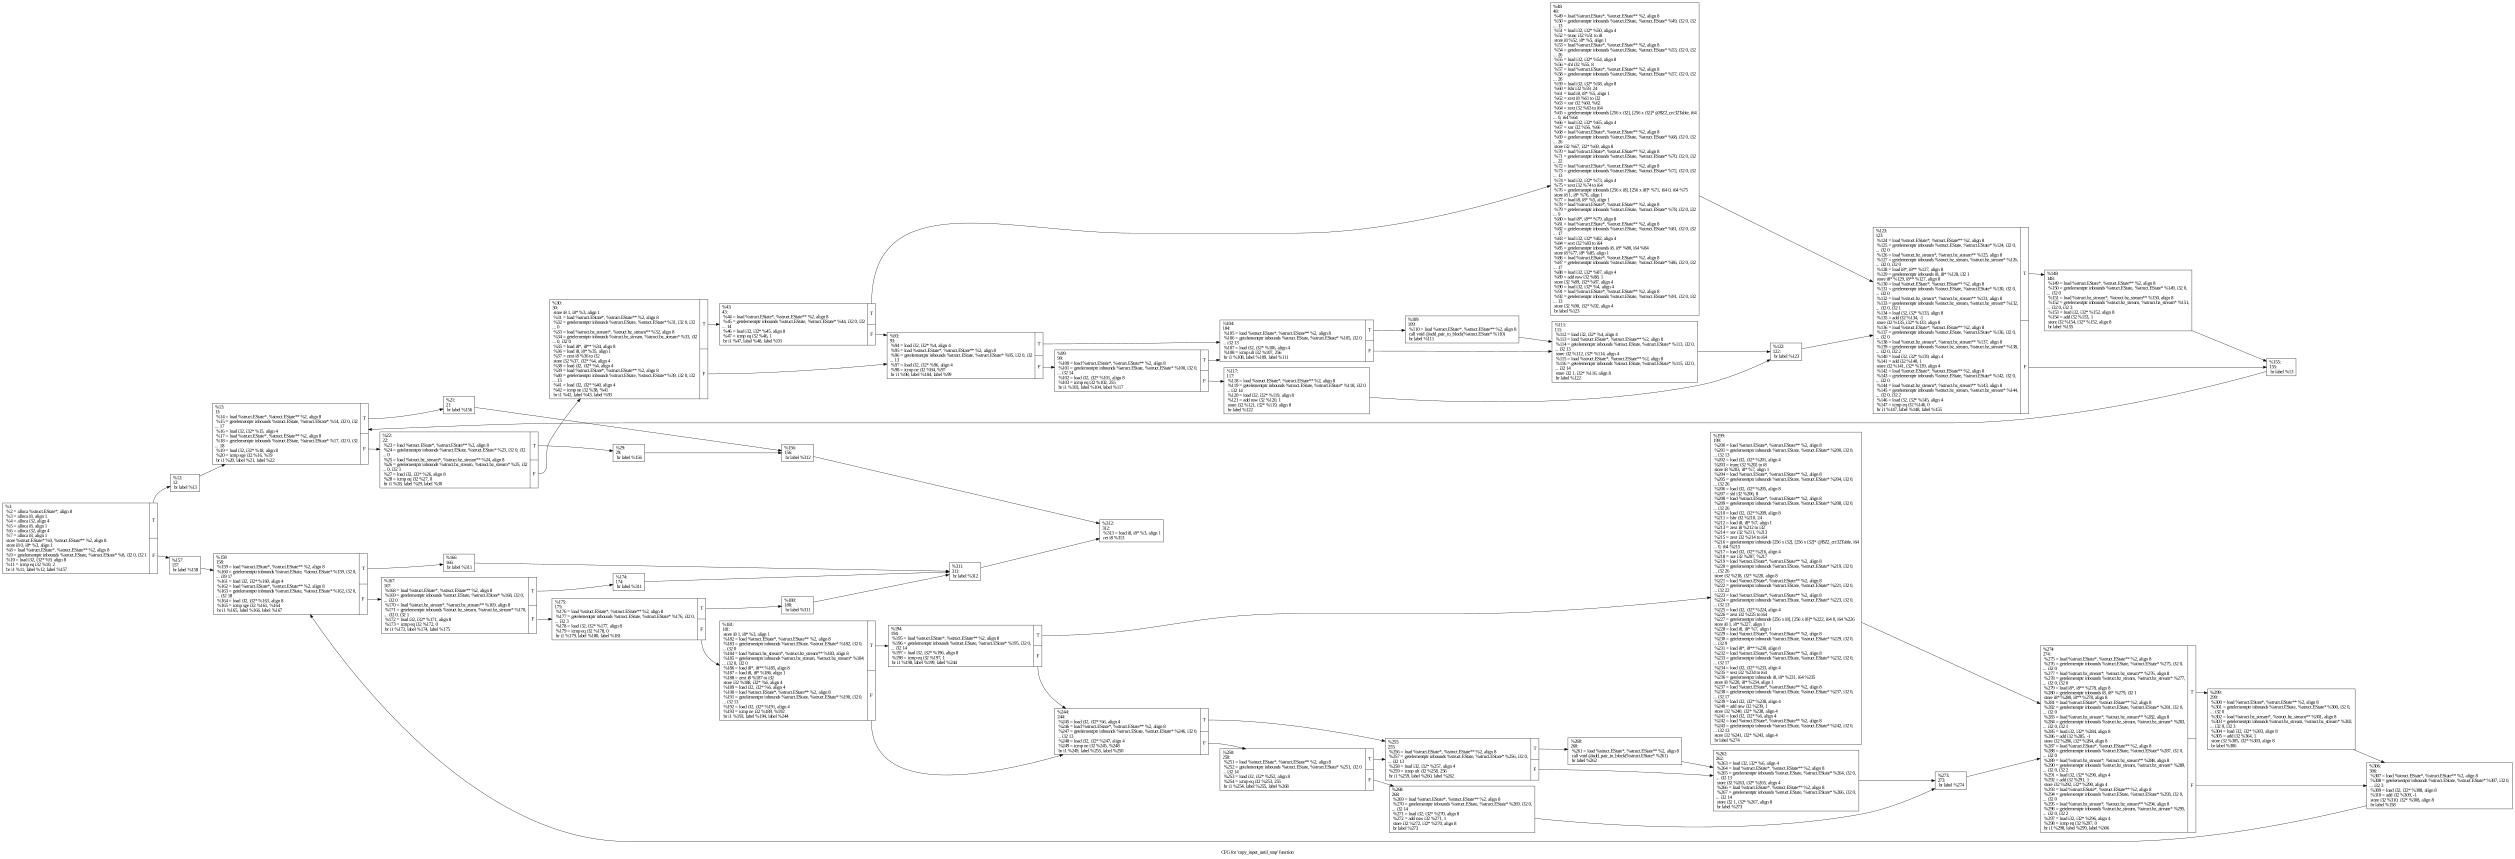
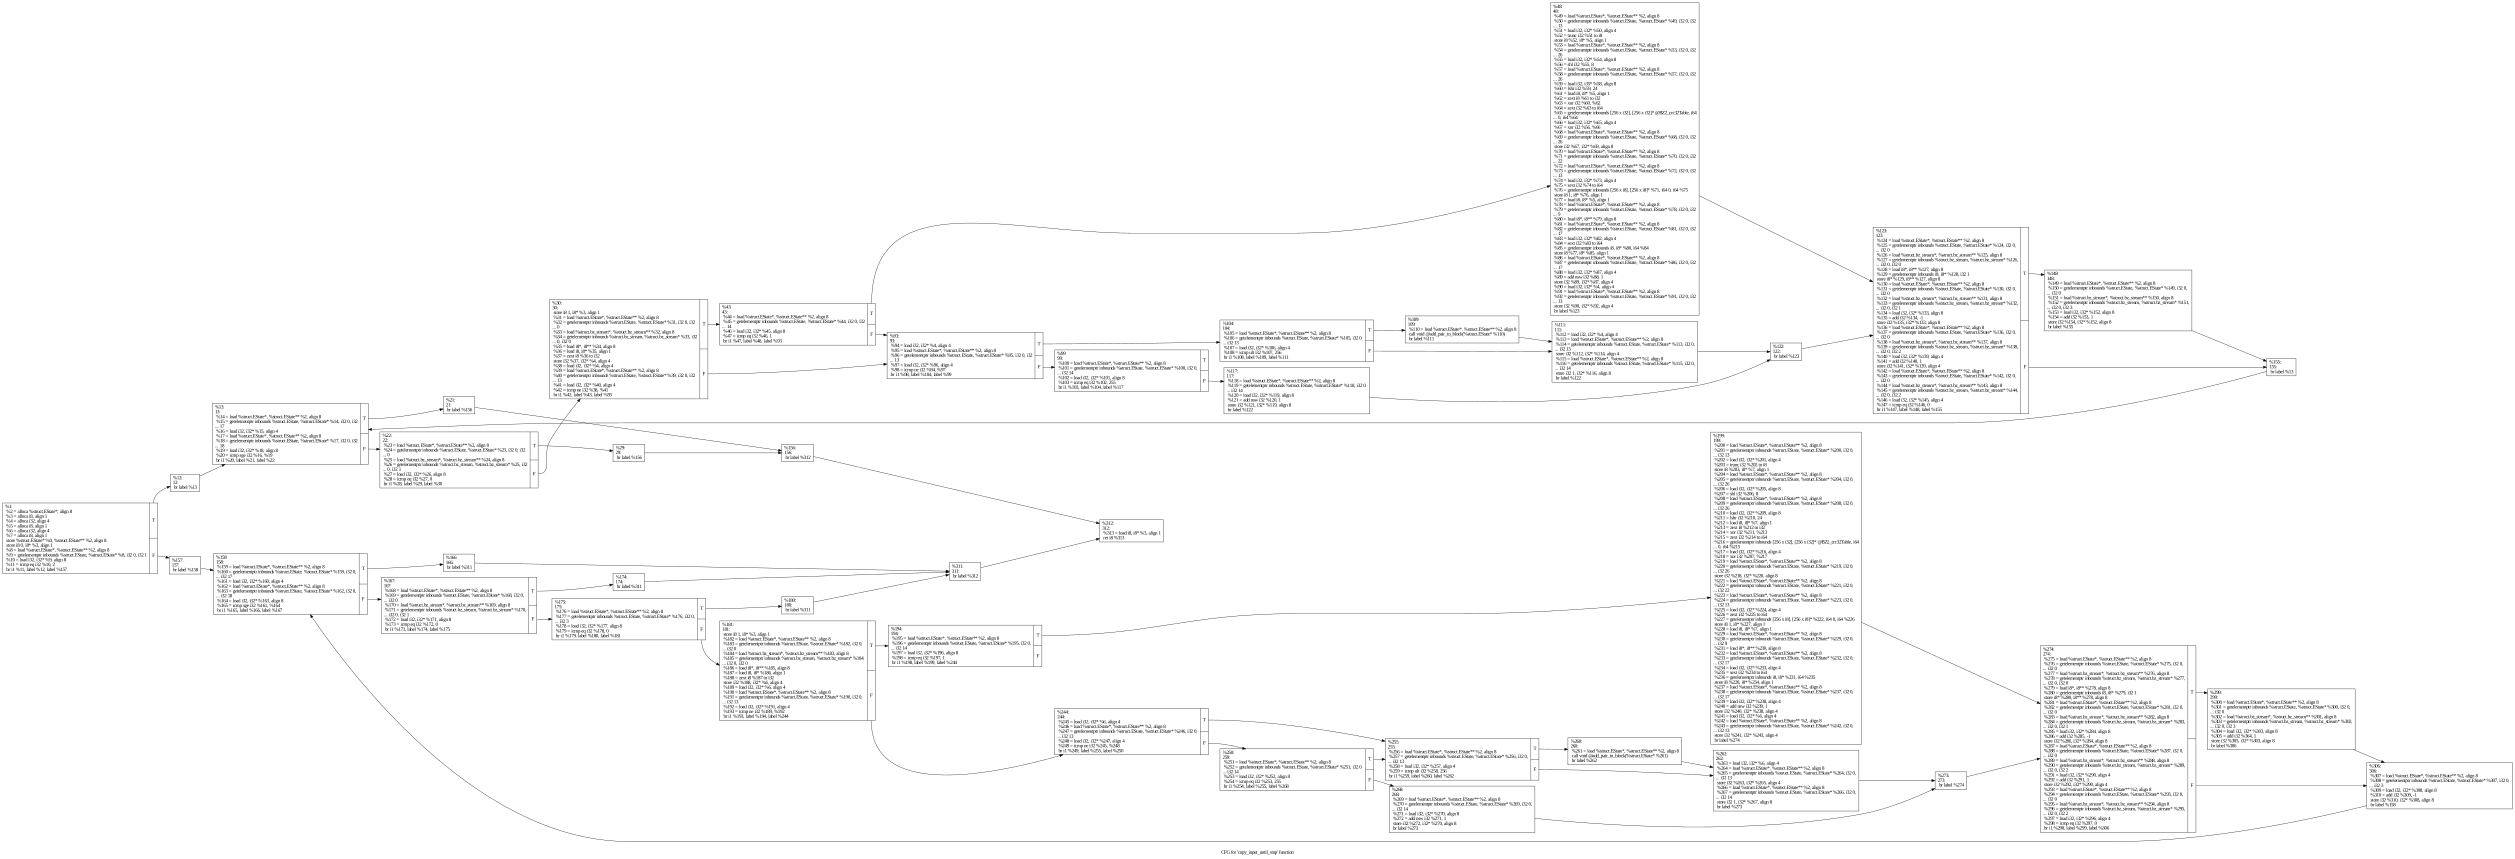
node "%48:": text "%59 = load i32, i32* %58, align 8" -> "%59 = load i32, i35* %58, align 8"
edge "%99:" -> "%104:": removed
node "%158:": text "... i39 17" -> "... i32 17"
edge "%194:" -> "%244:": removed
